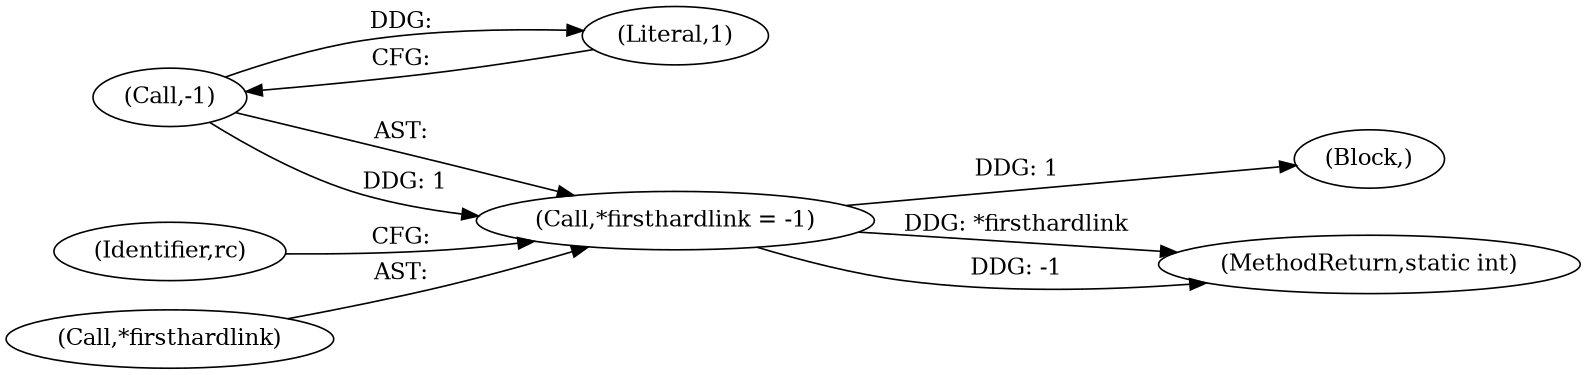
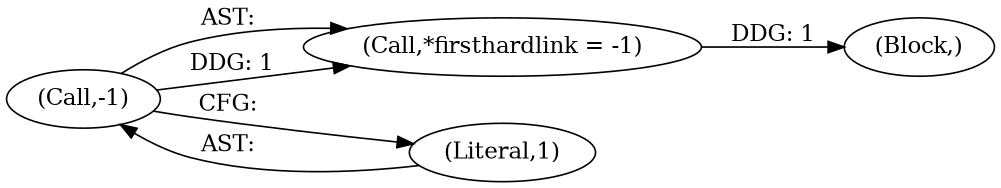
edge "(Call,-1)" -> "(Literal,1)": label "DDG: " -> "CFG: "
edge "(Literal,1)" -> "(Call,-1)": label "CFG: " -> "AST: "
node "(Identifier,rc)": removed
node "(MethodReturn,static int)": removed
node "(Call,*firsthardlink)": removed
